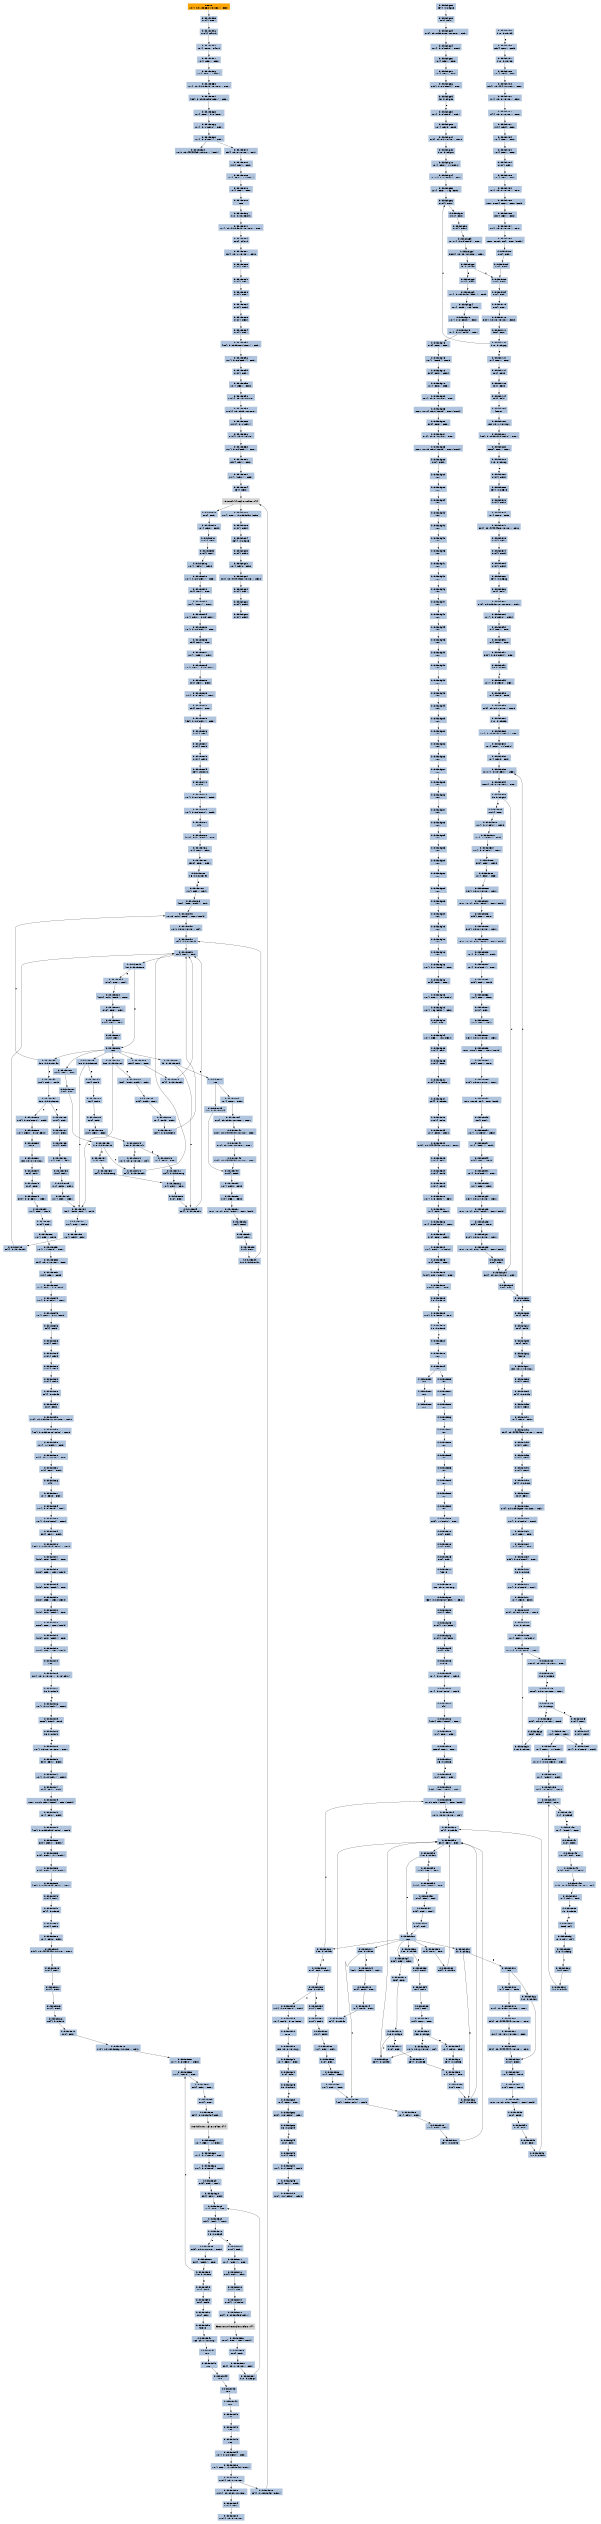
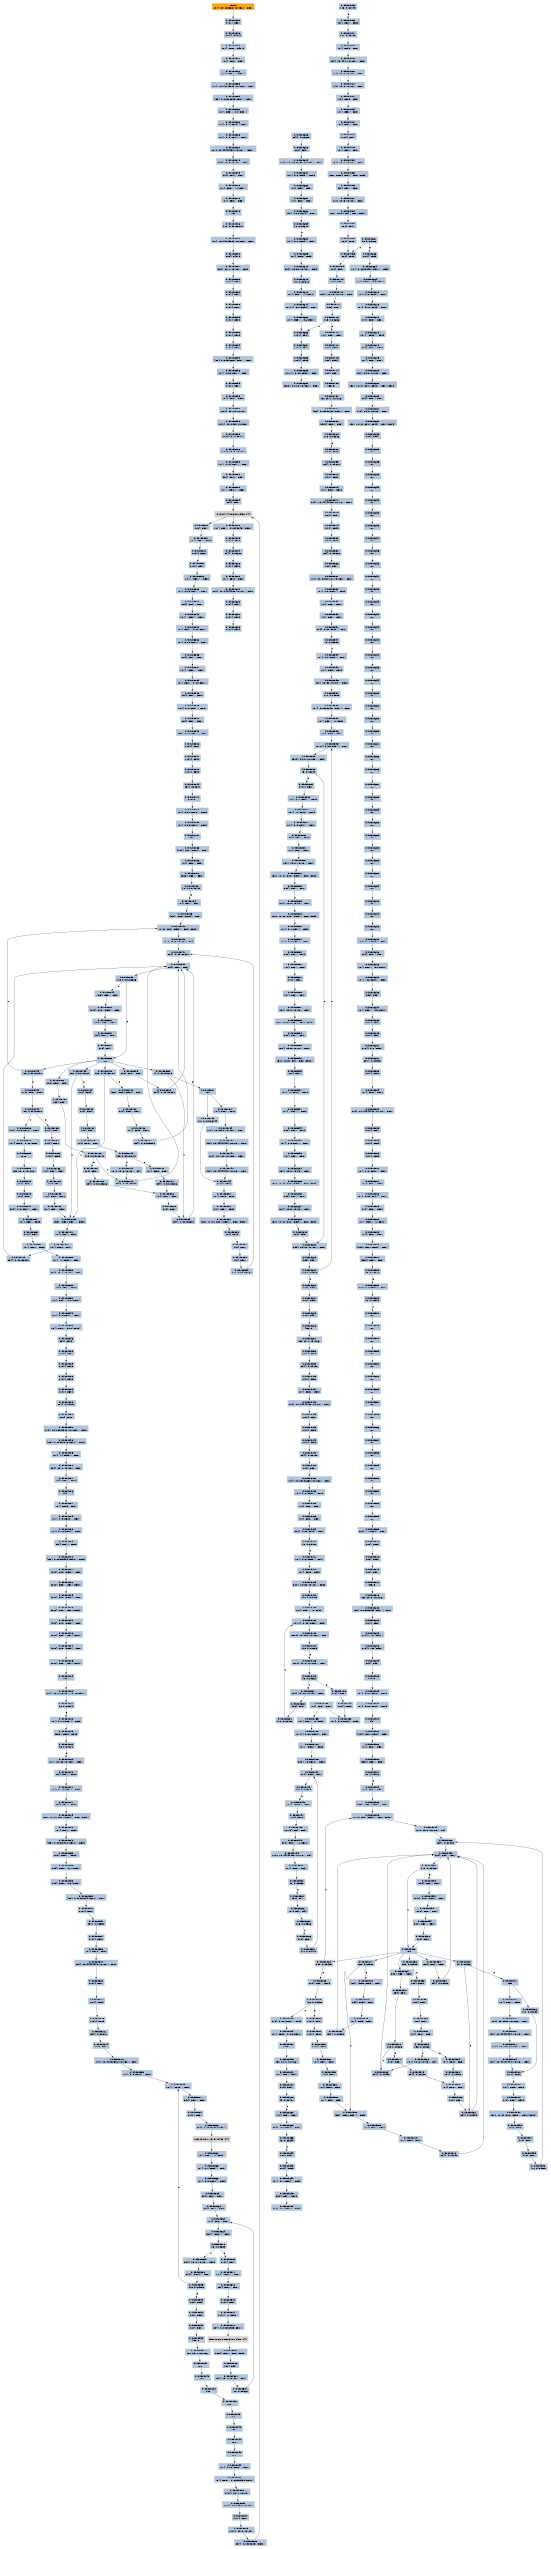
edge "0x0040a86a movl 0xc(%edx), %edx" -> "0x0040a870 addl $0x5<UINT8>, %edx": now "0x0040a86d movb $0xffffffe9<UINT8>, (%edx)" -> "0x0040a870 addl $0x5<UINT8>, %edx"
edge "0x0002065d testl $0x10<UINT32>, %eax" -> "0x00020662 je 0x2073e": removed
edge "0x00020a2f nop" -> "0x00020a33 nop": now "0x00020a32 nop" -> "0x00020a33 nop"
edge "0x00020208 pushl $0x4<UINT8>" -> "0x00020212 call 0x10002f37(%ebp)": now "0x00020210 pushl $0x0<UINT8>" -> "0x00020212 call 0x10002f37(%ebp)"
